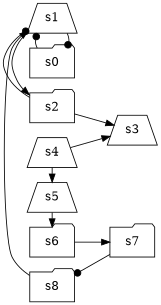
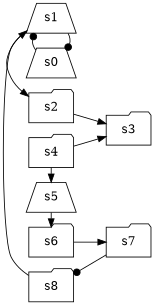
edge "s2" -> "s1": removed
node "s0": shape folder -> trapezium
node "s3": shape trapezium -> folder
node "s4": shape trapezium -> folder
